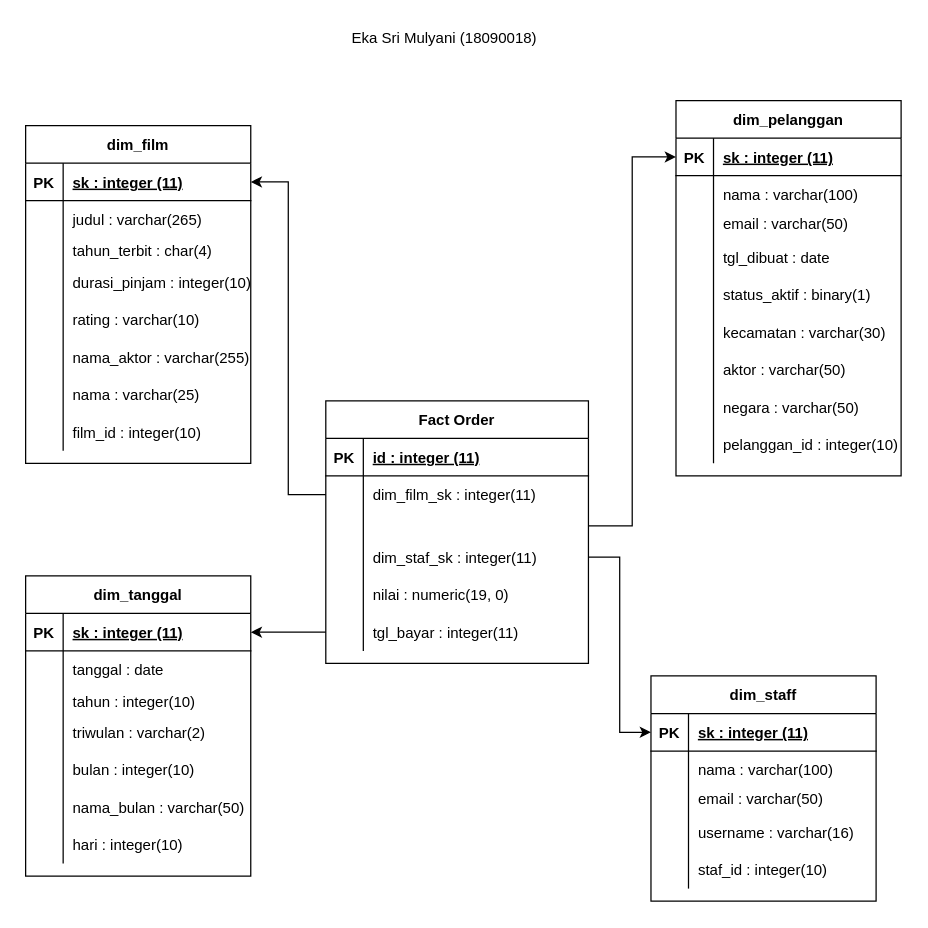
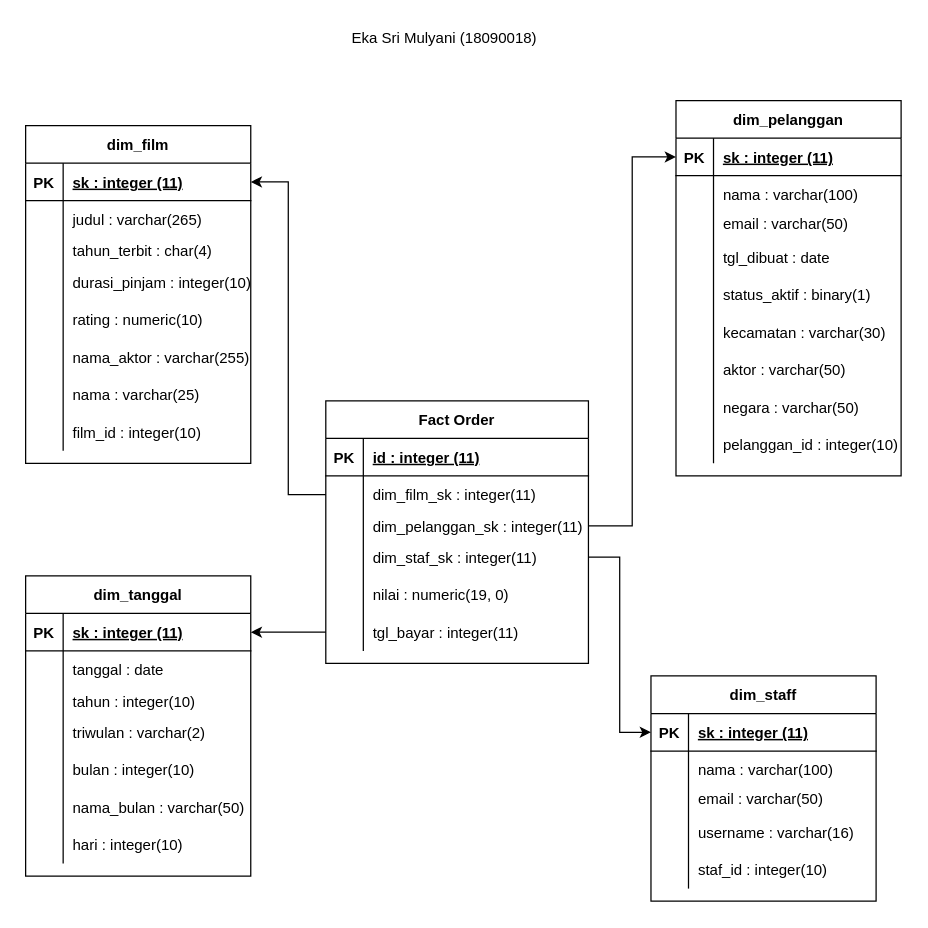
node "rating : varchar(10)": label "rating : varchar(10)" -> "rating : numeric(10)"
node "dim_pelanggan_sk : integer(11)": added
